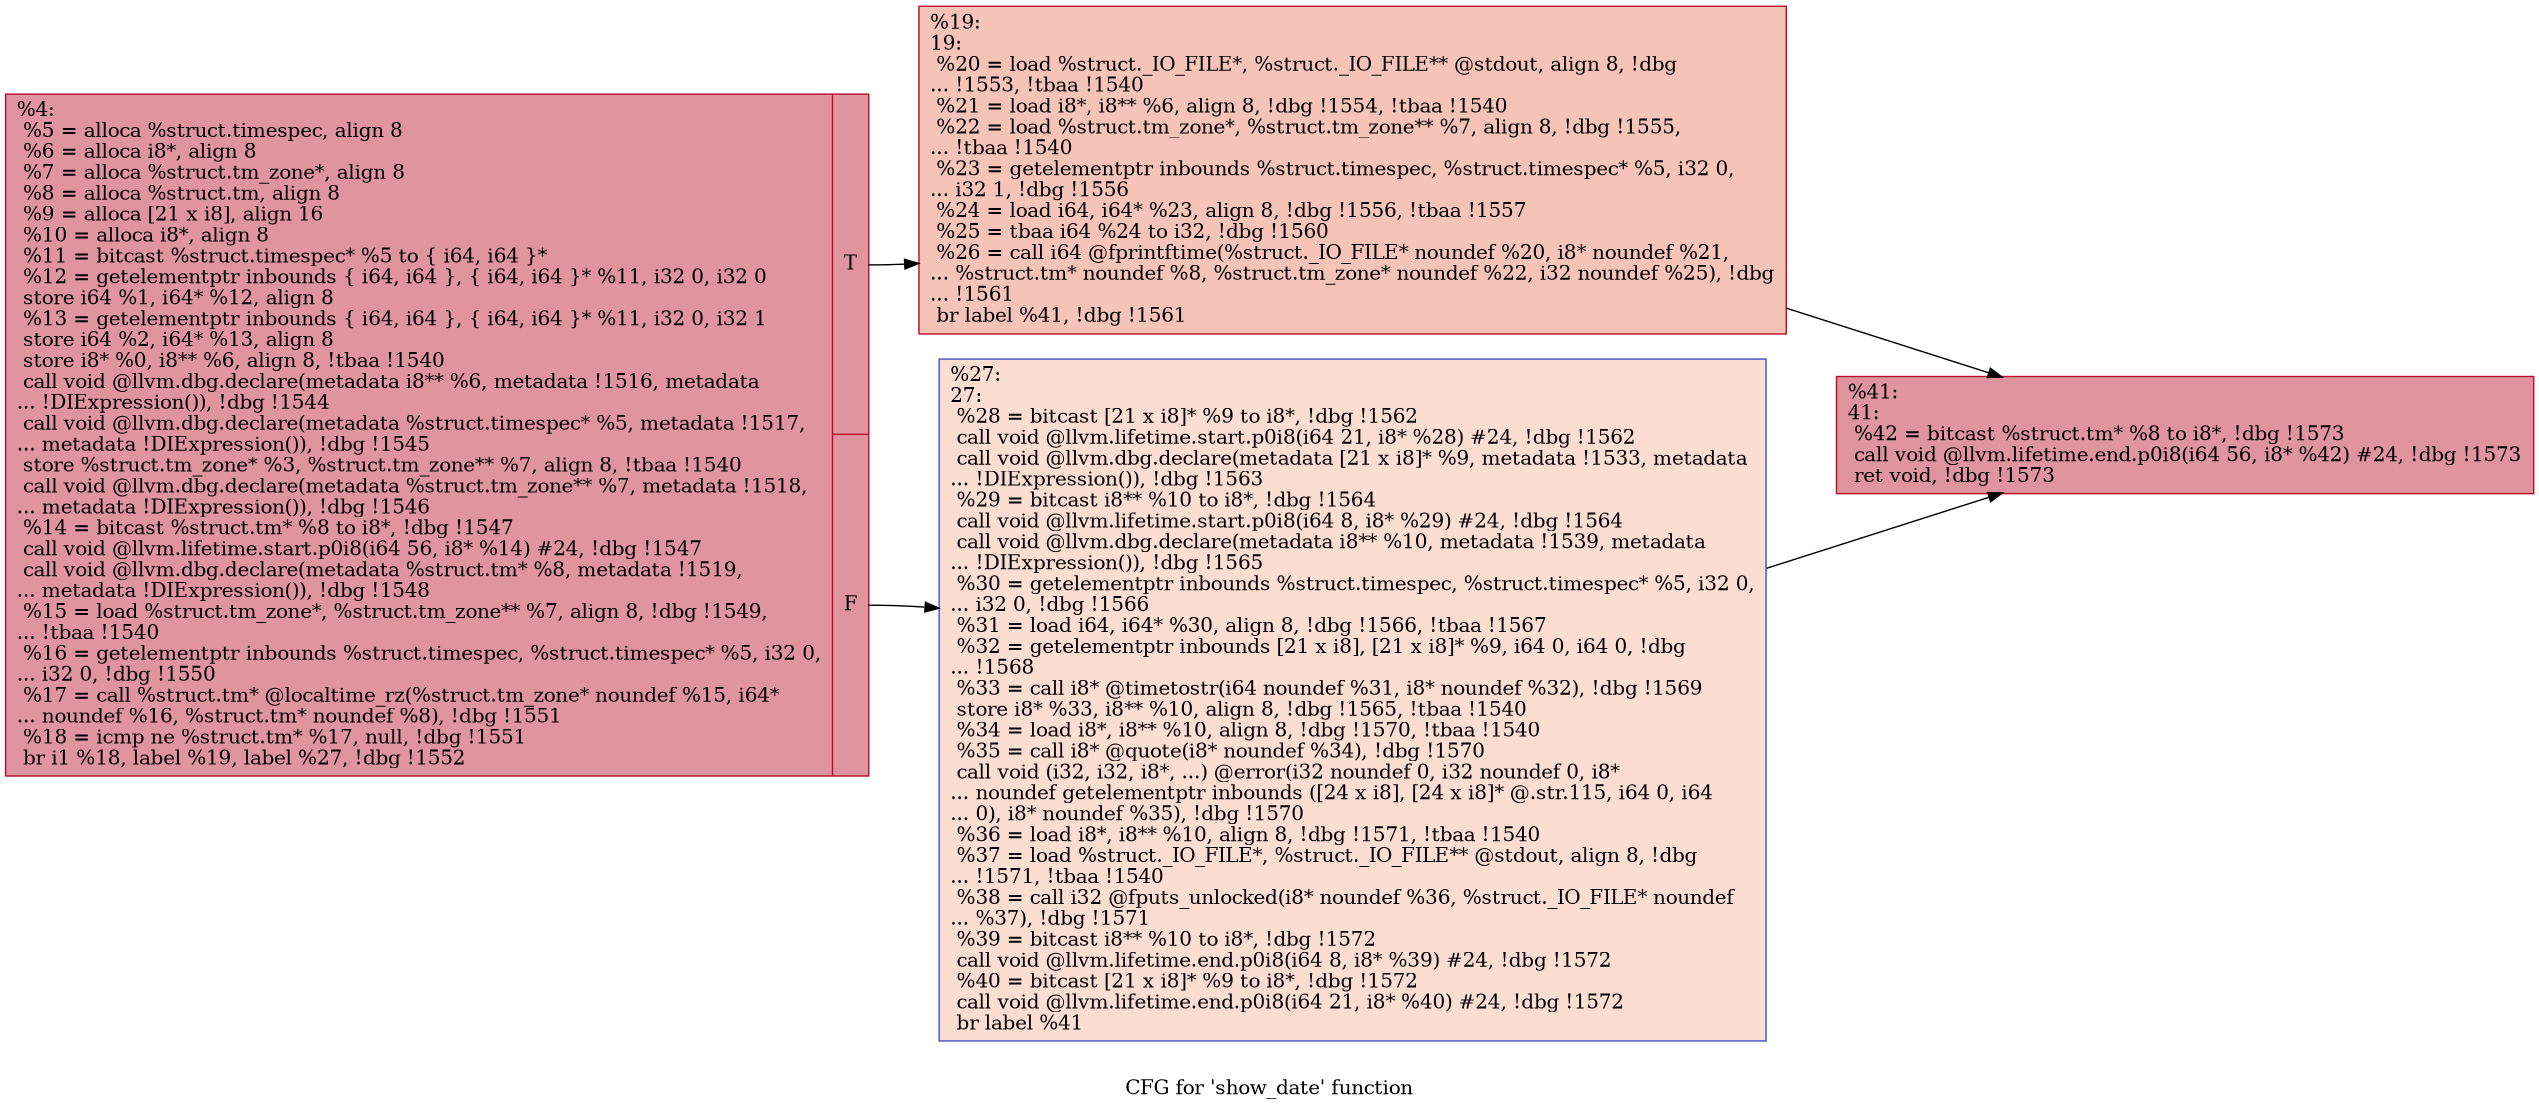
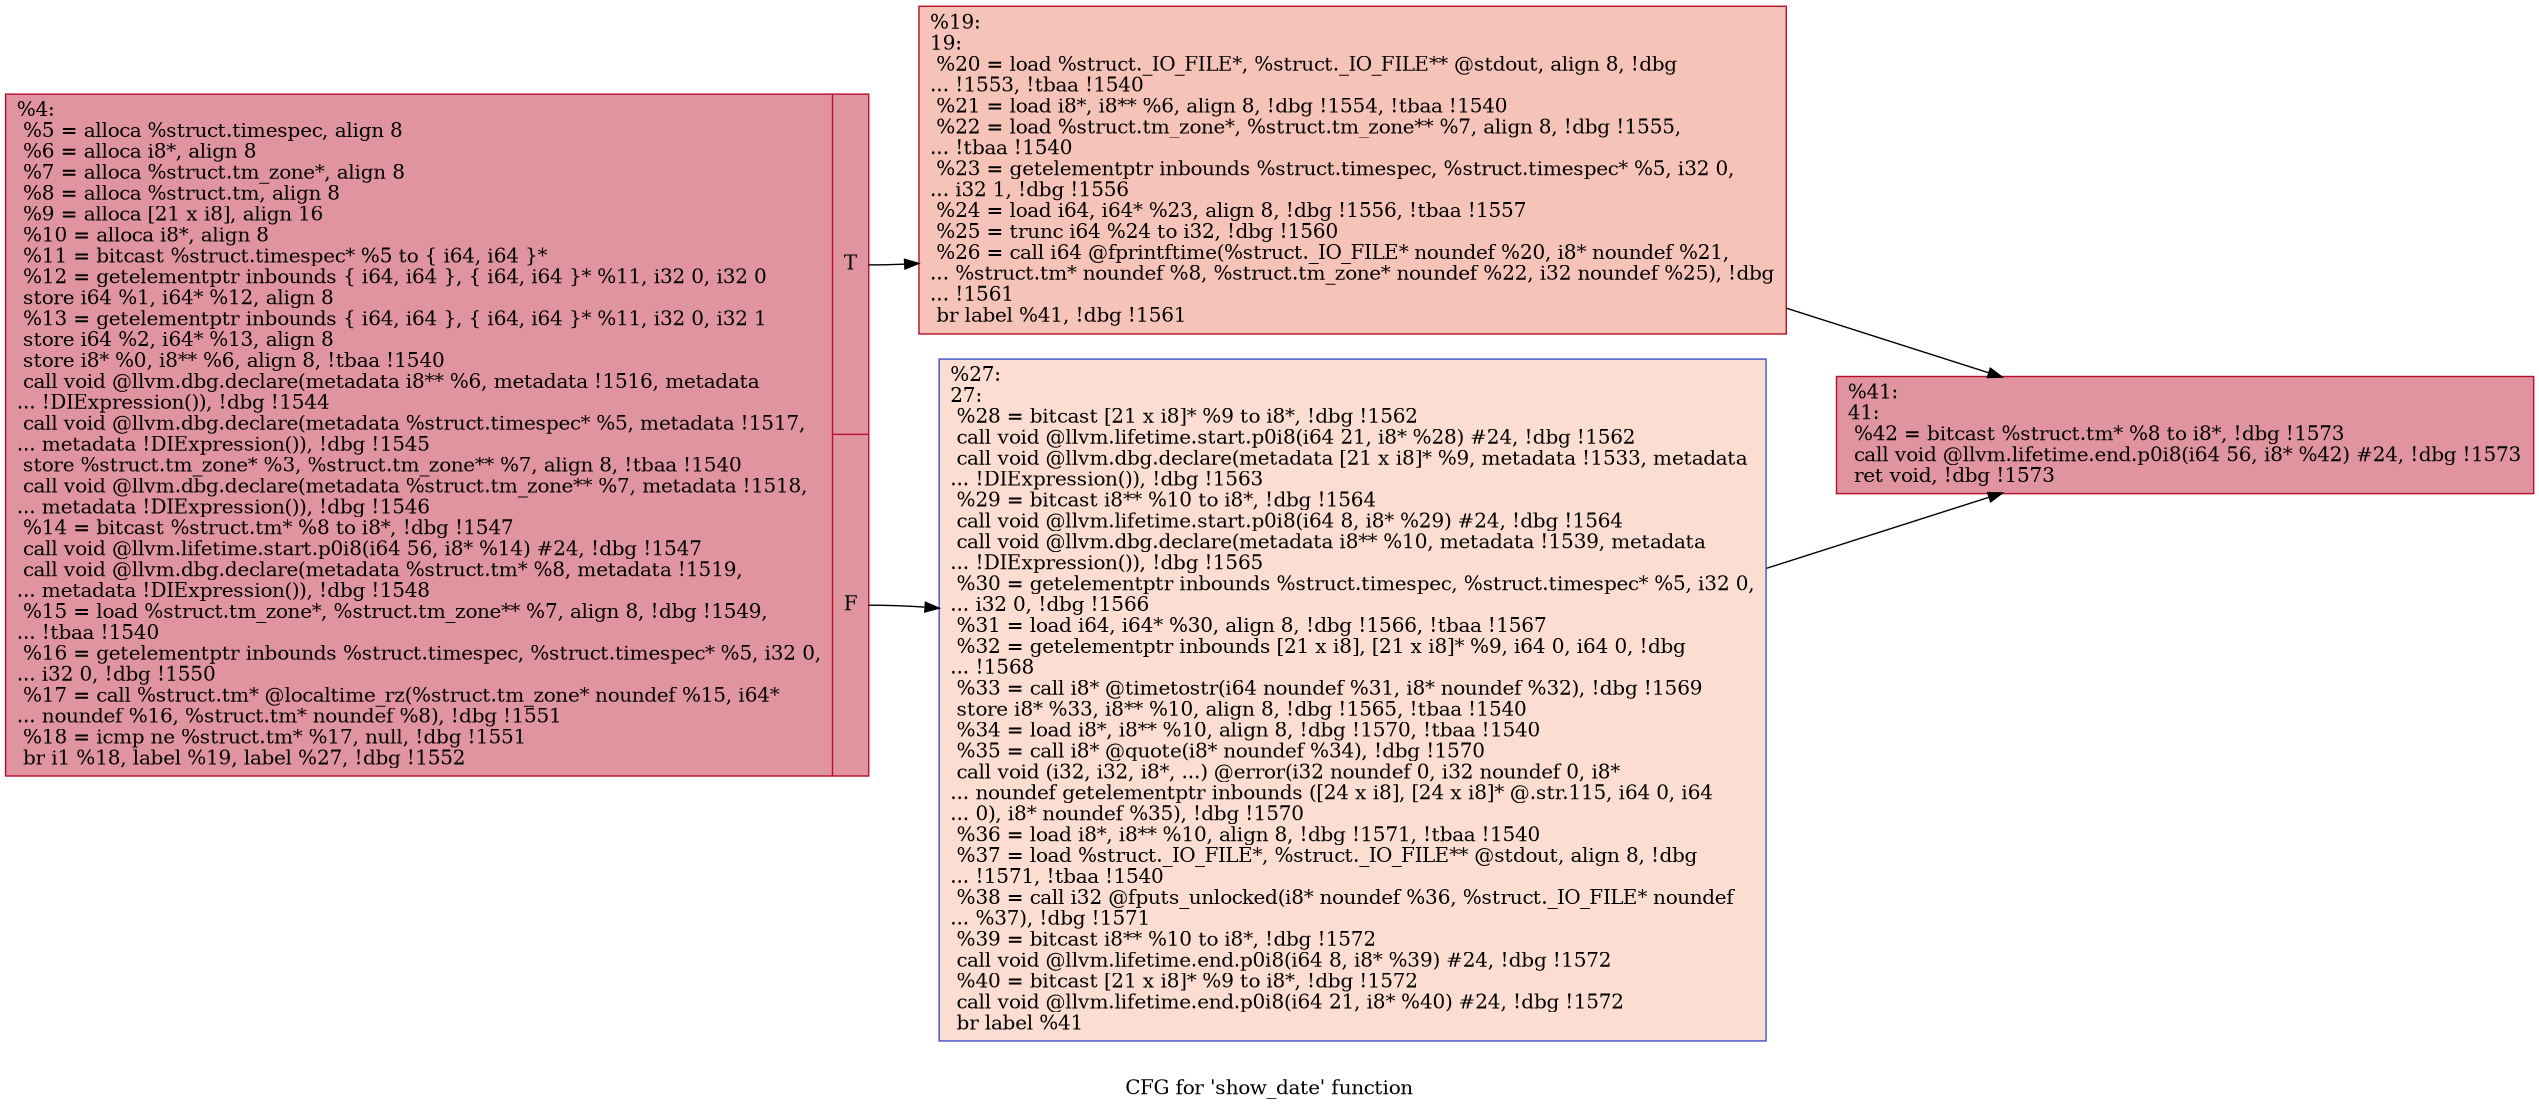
node "%19:": text "%25 = tbaa i64 %24 to i32, !dbg !1560" -> "%25 = trunc i64 %24 to i32, !dbg !1560"
